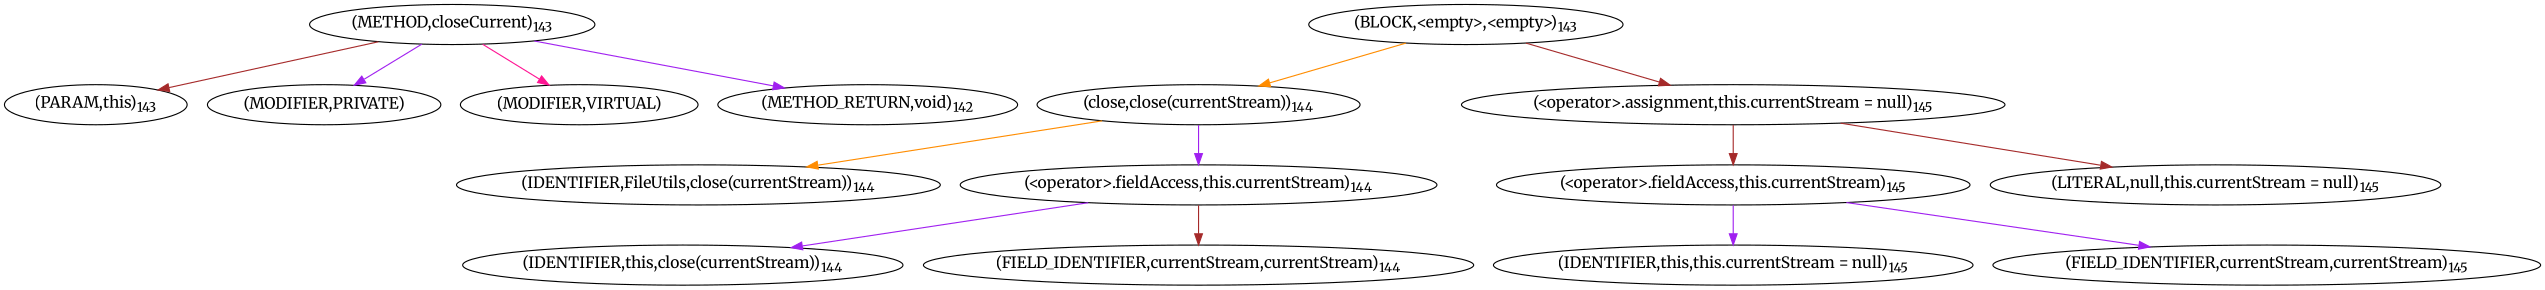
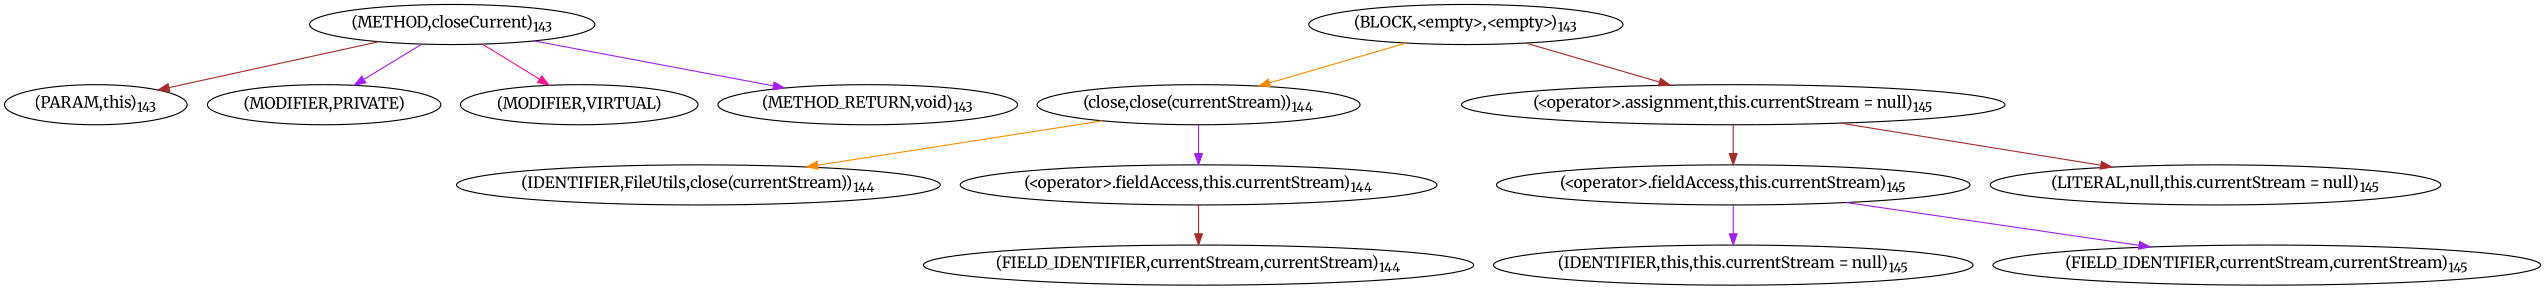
node "(METHOD_RETURN,void)": text "142" -> "143"
node "(IDENTIFIER,this,close(currentStream))": removed
